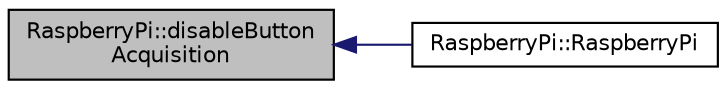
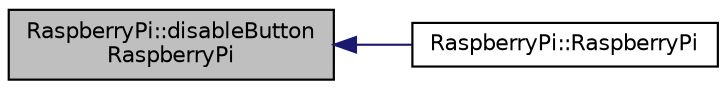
node "RaspberryPi::disableButton Acquisition": label "RaspberryPi::disableButton Acquisition" -> "RaspberryPi::disableButton RaspberryPi"
